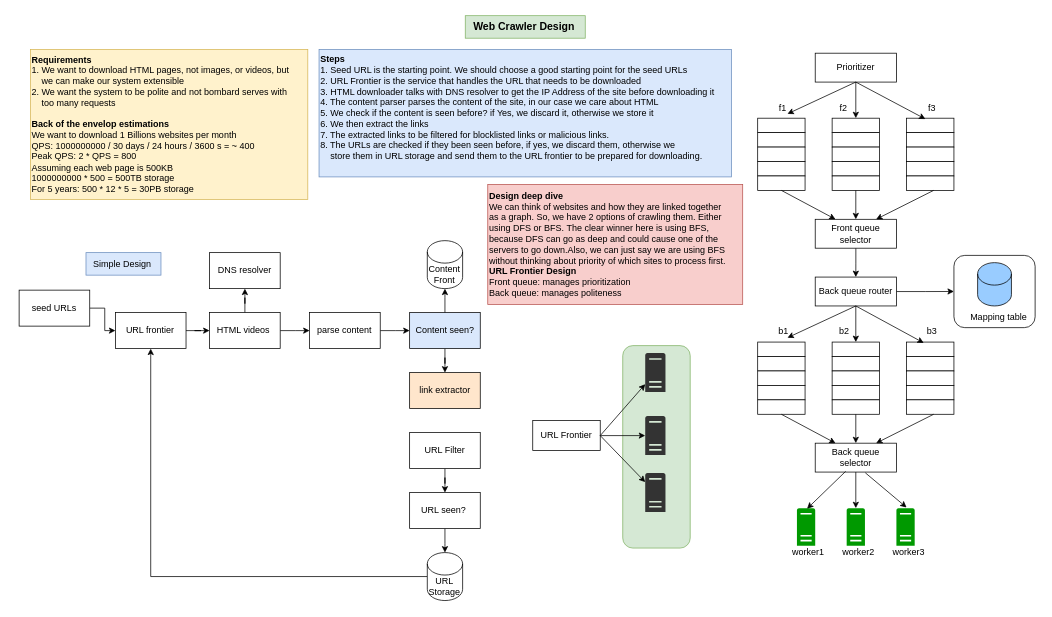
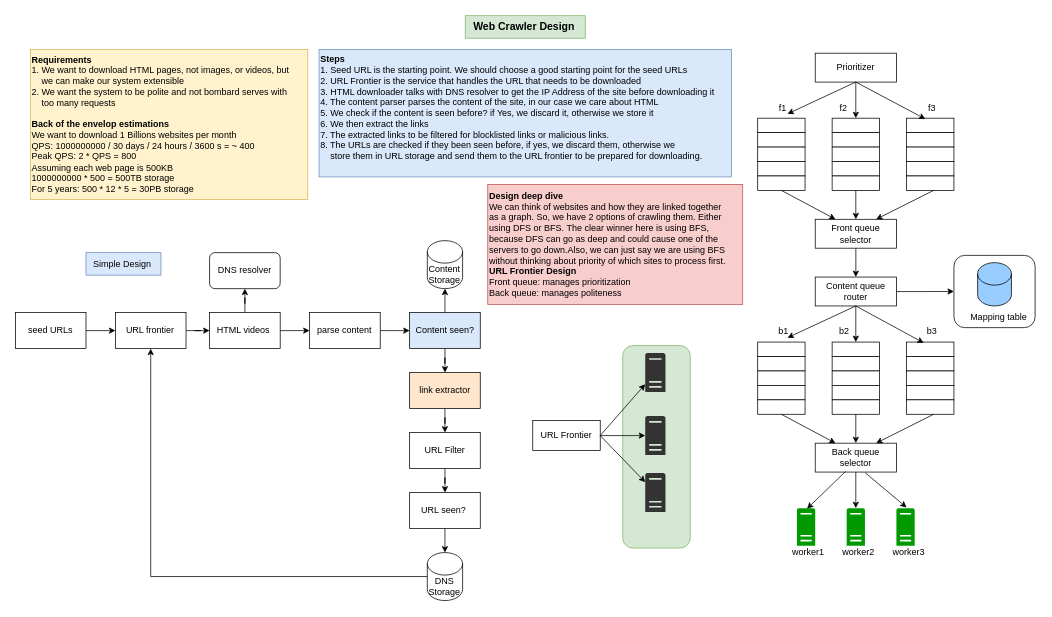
node "DNS resolver": shape rectangle -> rounded rectangle
node "Content Front": label "Content Front" -> "Content Storage"
node "Back queue router": label "Back queue router" -> "Content queue router"
node "seed URLs": moved (54, 308) -> (51, 330)
edge "link extractor" -> "URL Filter": added
node "URL Storage": label "URL Storage" -> "DNS Storage"
